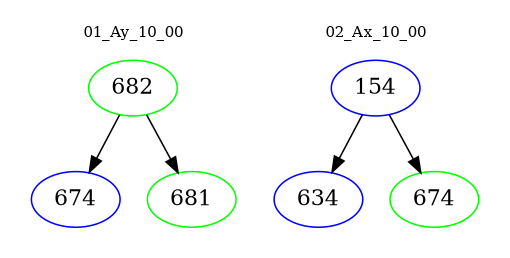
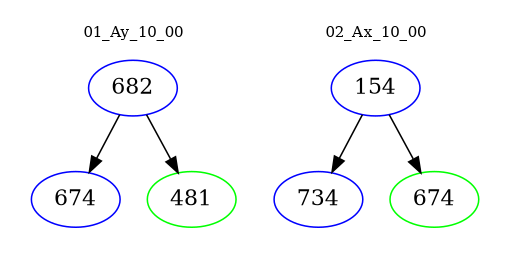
node "682": color green -> blue
node "681": label "681" -> "481"
node "634": label "634" -> "734"
